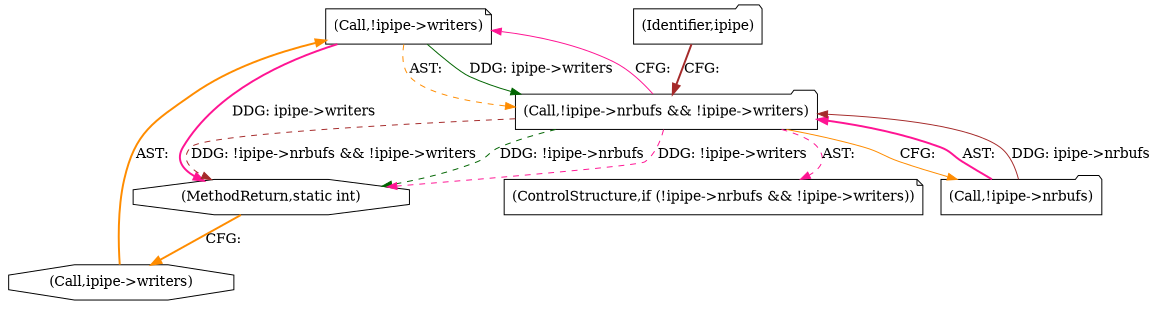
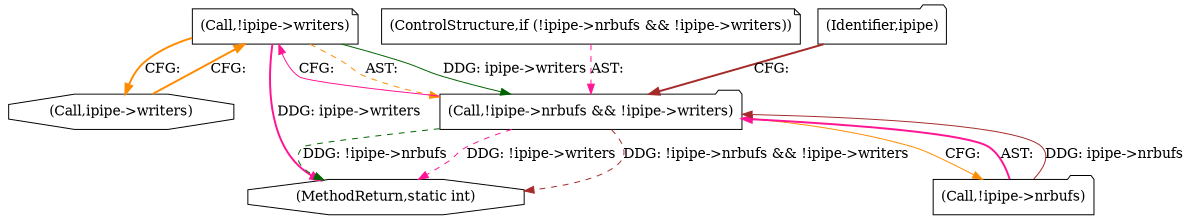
edge "(Call,!ipipe->nrbufs && !ipipe->writers)" -> "(ControlStructure,if (!ipipe->nrbufs && !ipipe->writers))": reversed
edge "(Call,ipipe->writers)" -> "(Call,!ipipe->writers)": label "AST: " -> "CFG: "
edge "(MethodReturn,static int)" -> "(Call,ipipe->writers)": now "(Call,!ipipe->writers)" -> "(Call,ipipe->writers)"
